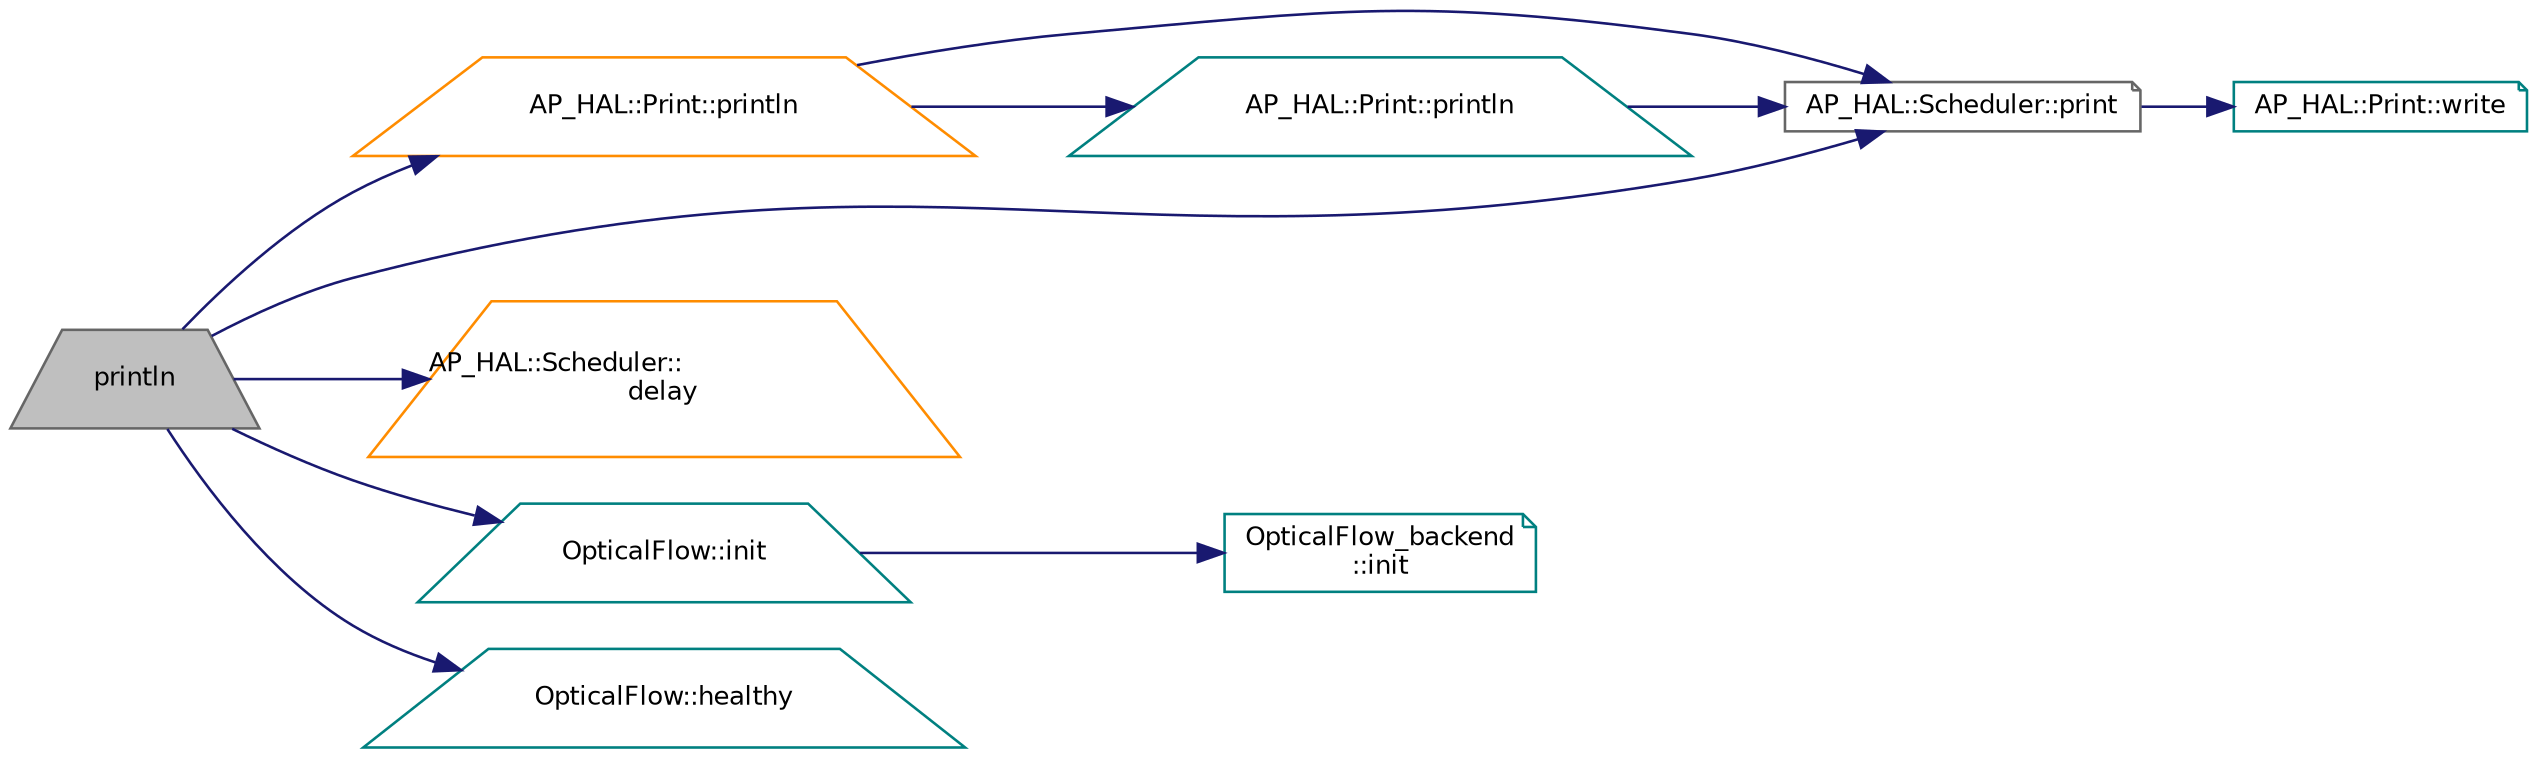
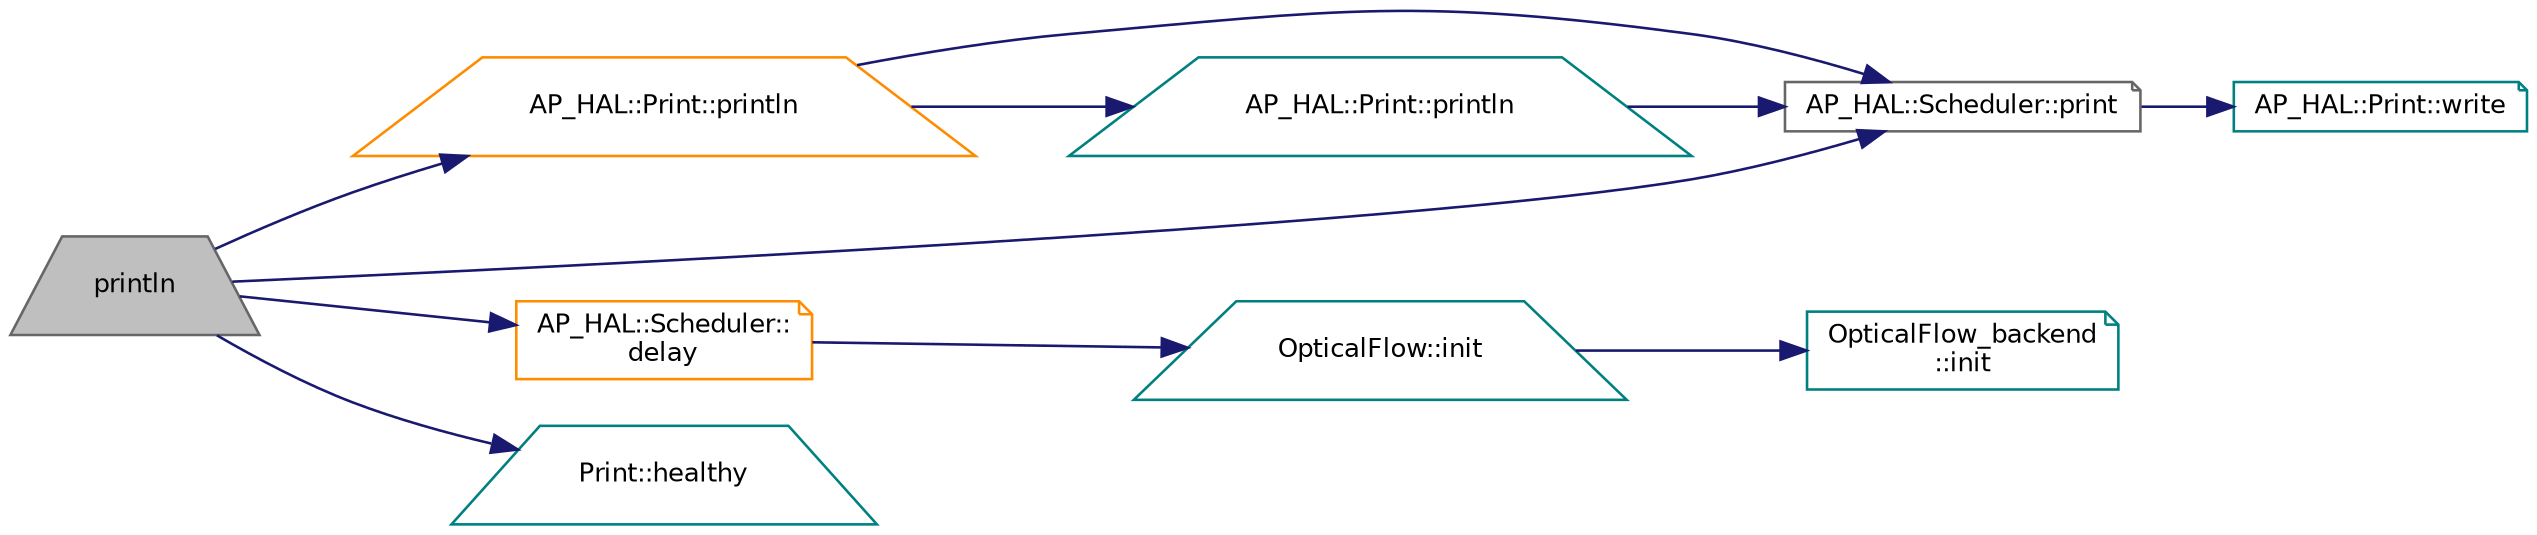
node "AP_HAL::Scheduler:: delay": shape trapezium -> note
edge "println" -> "OpticalFlow::init": now "AP_HAL::Scheduler:: delay" -> "OpticalFlow::init"
node "OpticalFlow::healthy": label "OpticalFlow::healthy" -> "Print::healthy"
